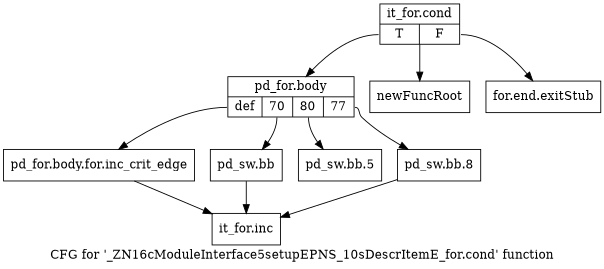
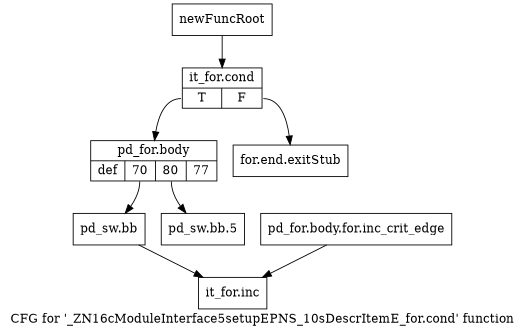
edge "it_for.cond" -> "newFuncRoot": reversed
edge "pd_for.body" -> "pd_for.body.for.inc_crit_edge": removed
node "pd_sw.bb.8": removed
